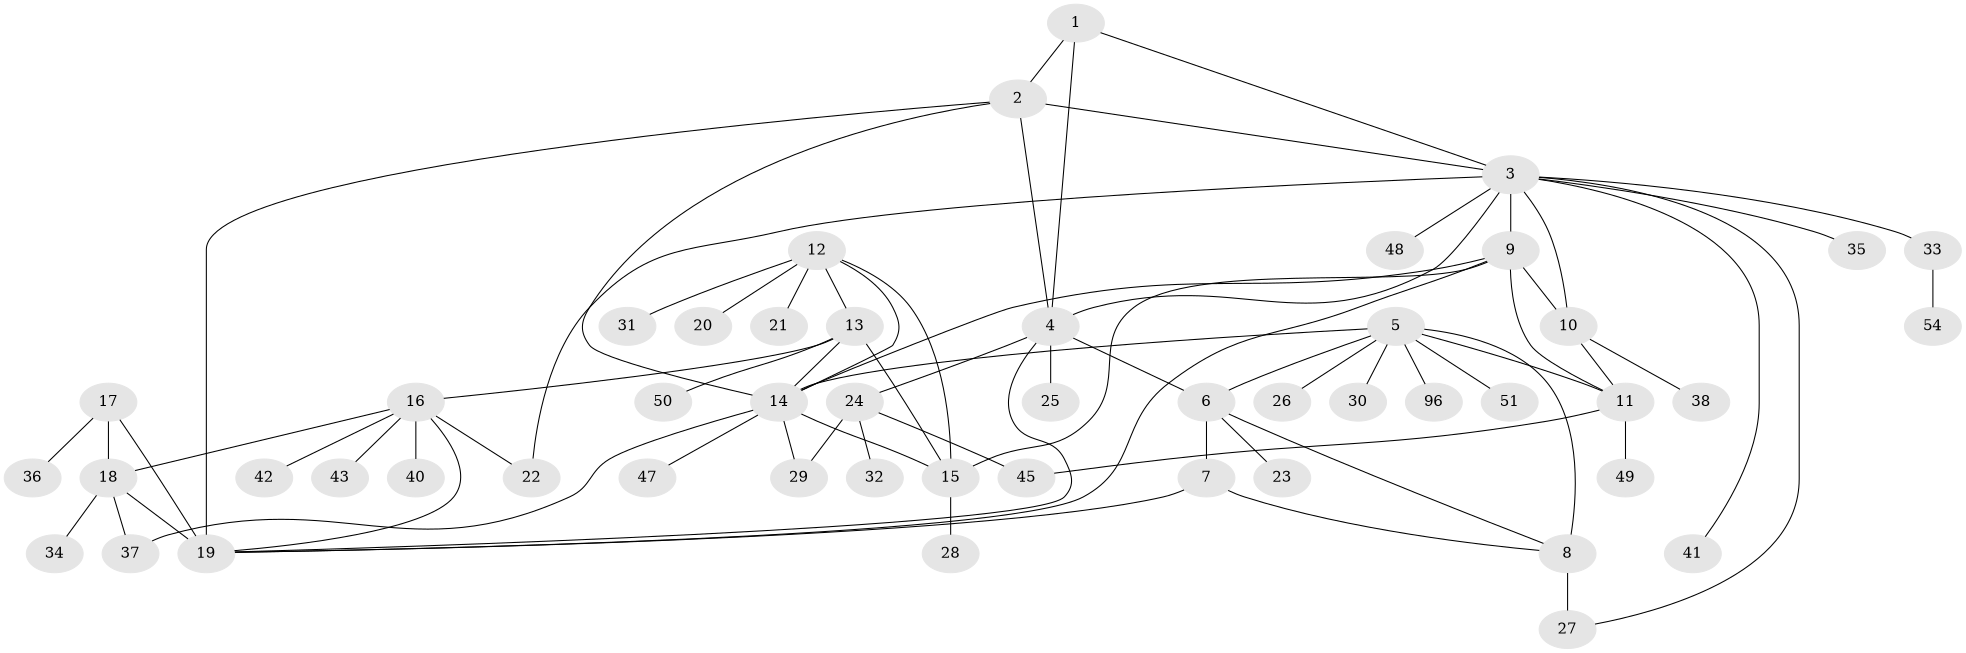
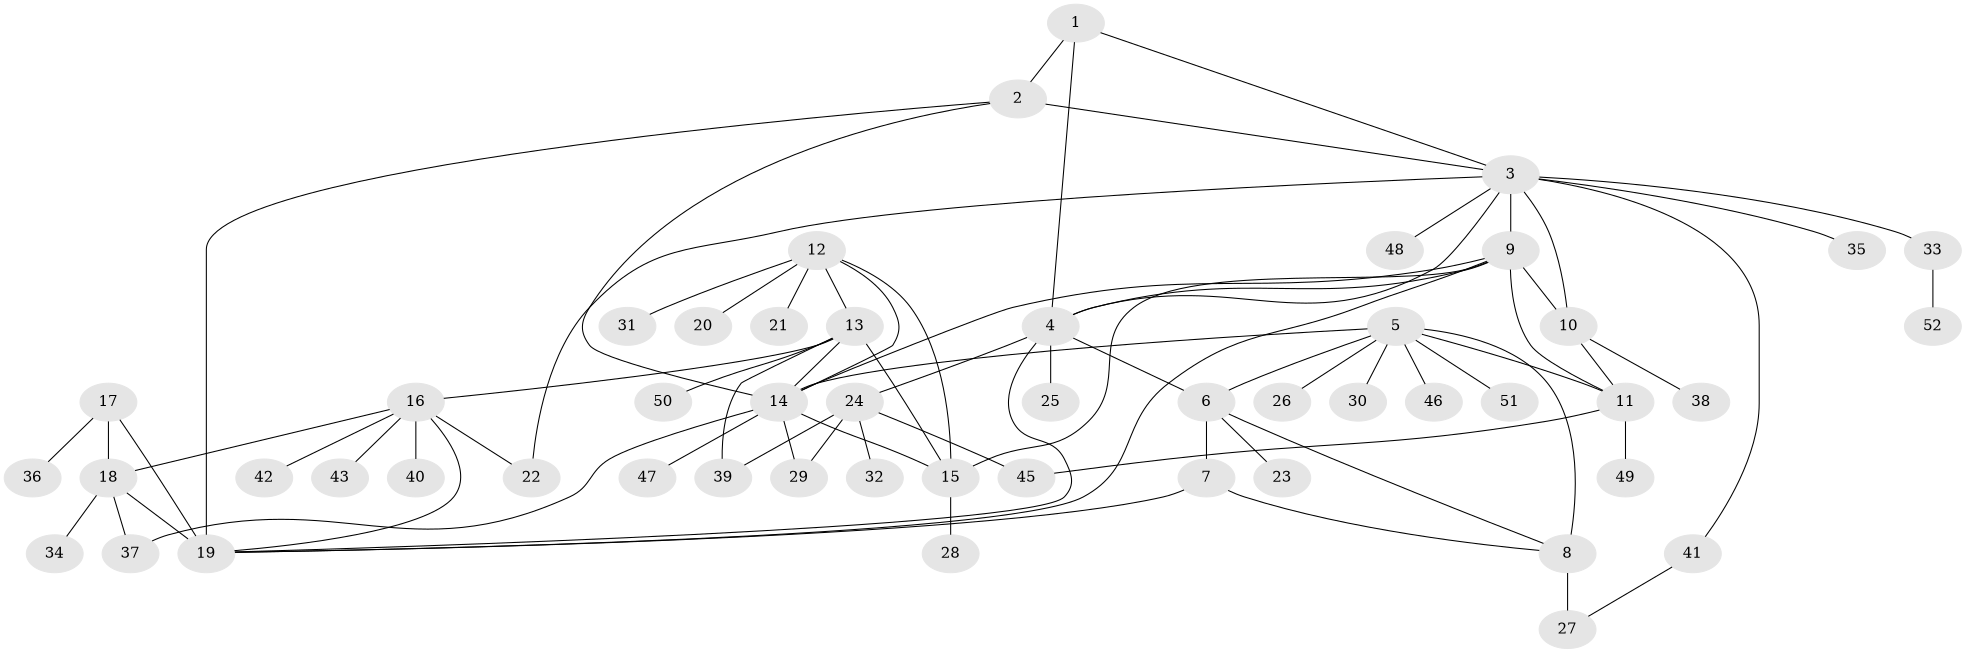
edge "2" -- "4": now "9" -- "4"
node "54": label "54" -> "52"
edge "3" -- "27": now "41" -- "27"
node "96": label "96" -> "46"
node "39": added
